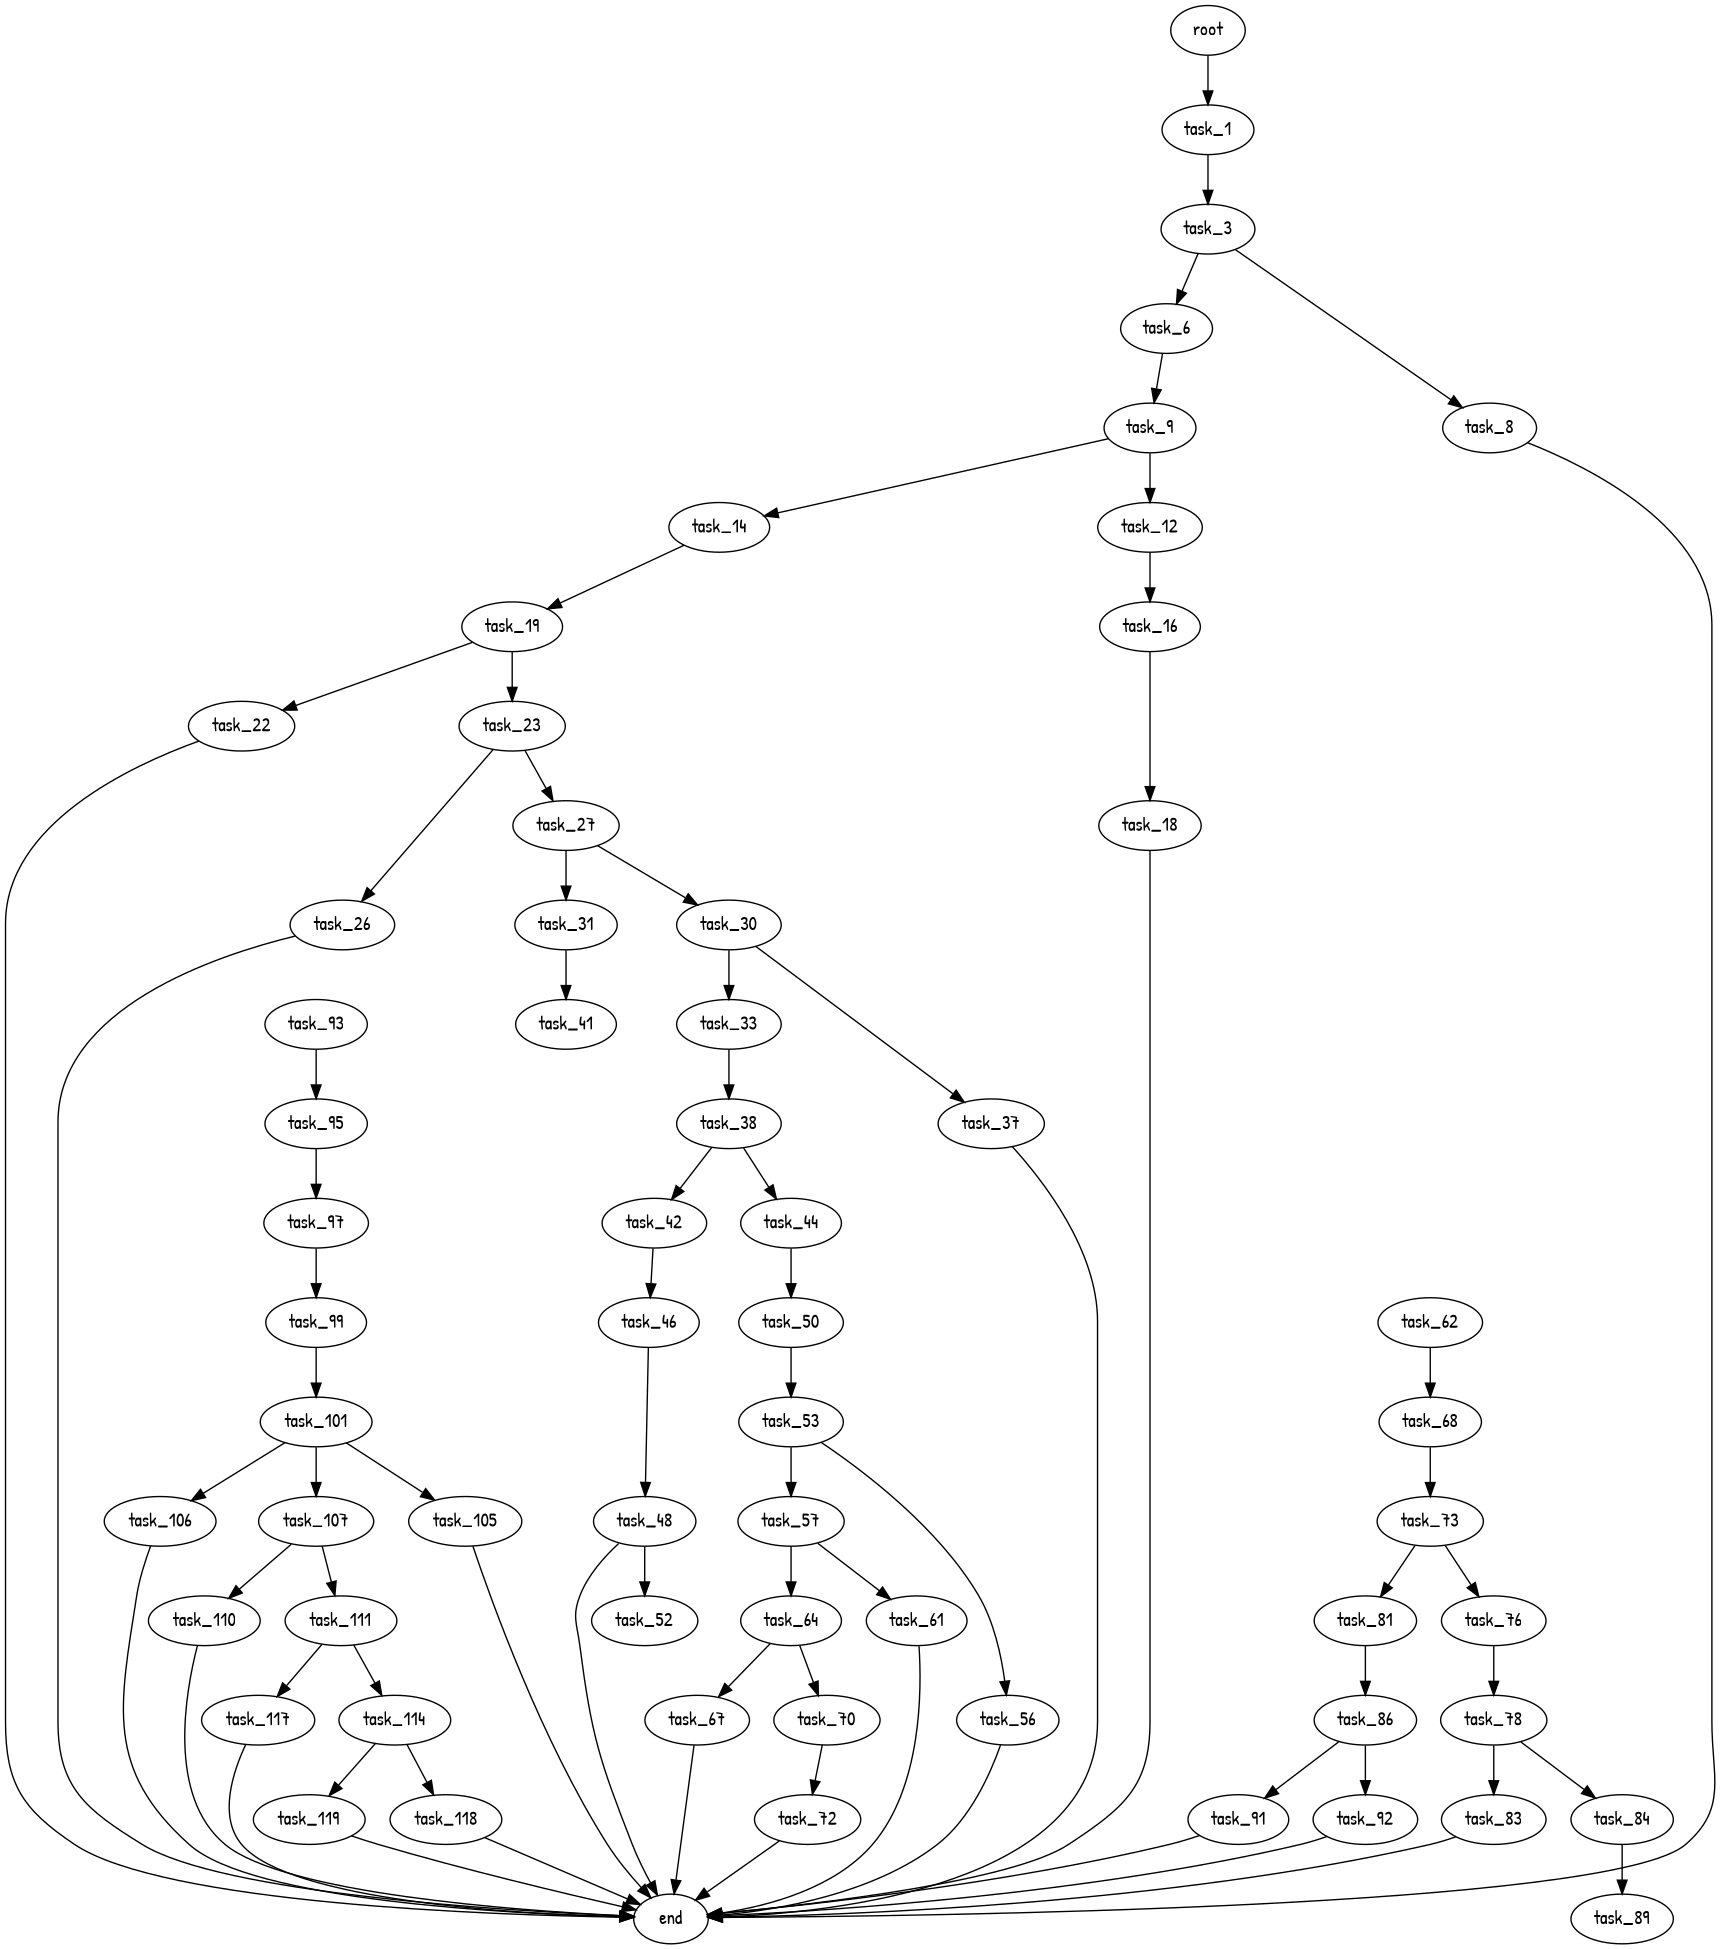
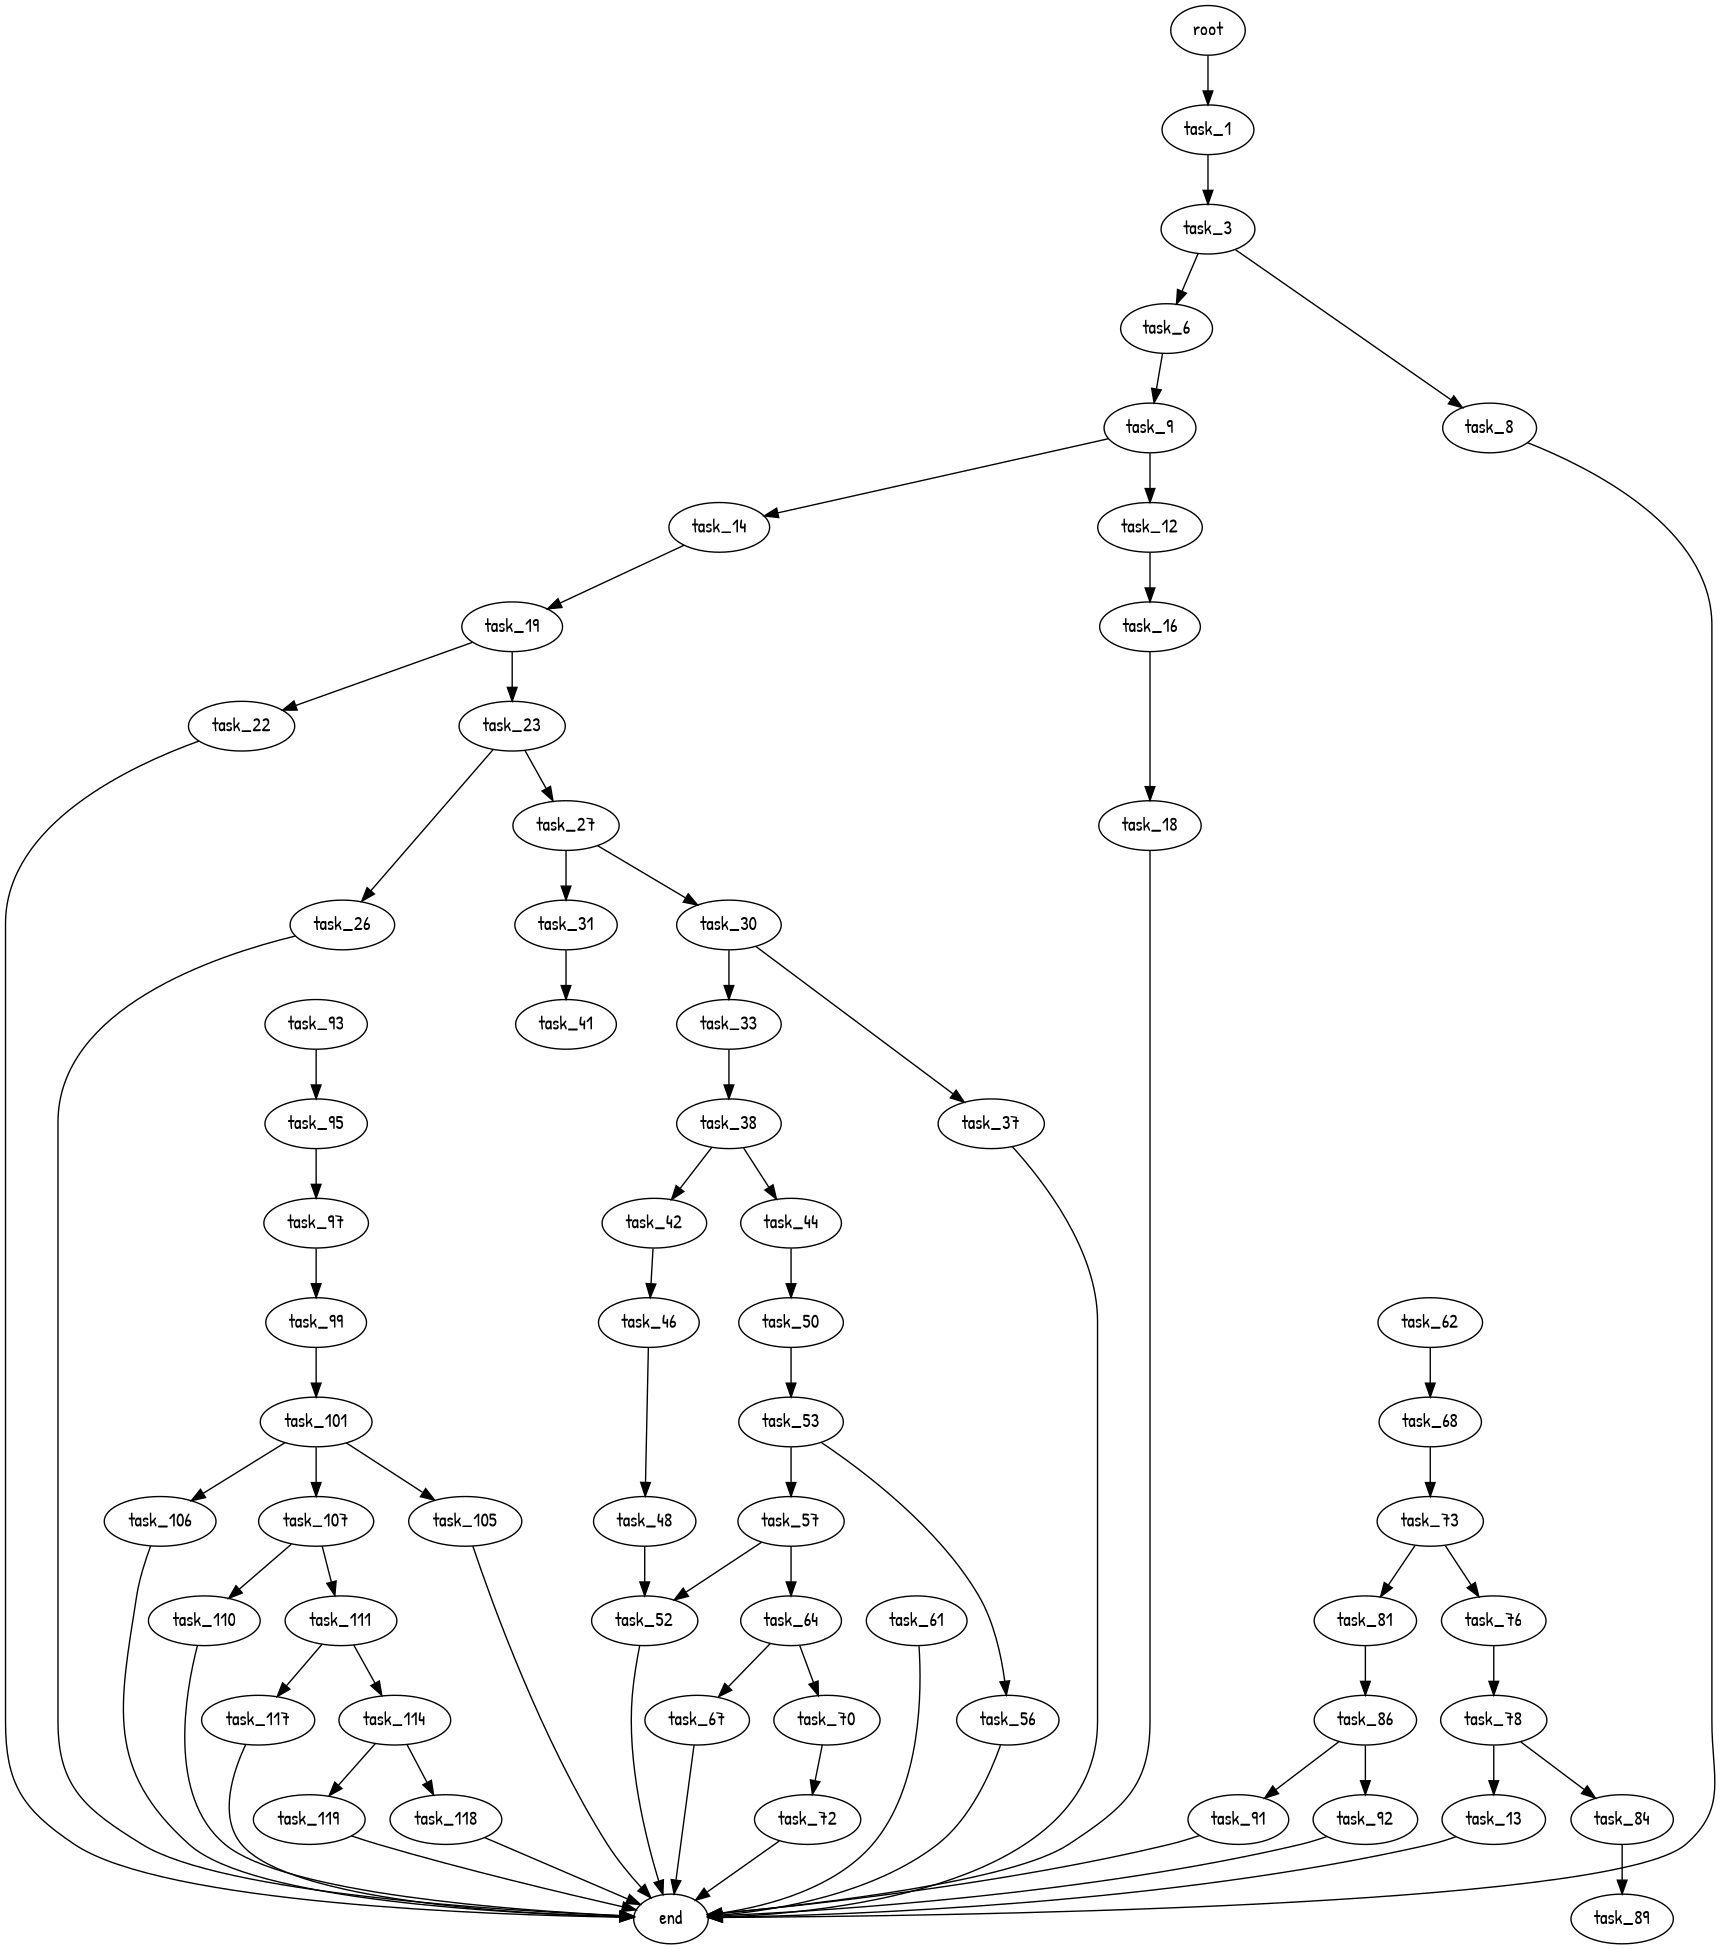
edge "task_57" -> "task_61": now "task_57" -> "task_52"
edge "task_48" -> "end": now "task_52" -> "end"
node "task_83": label "task_83" -> "task_13"
